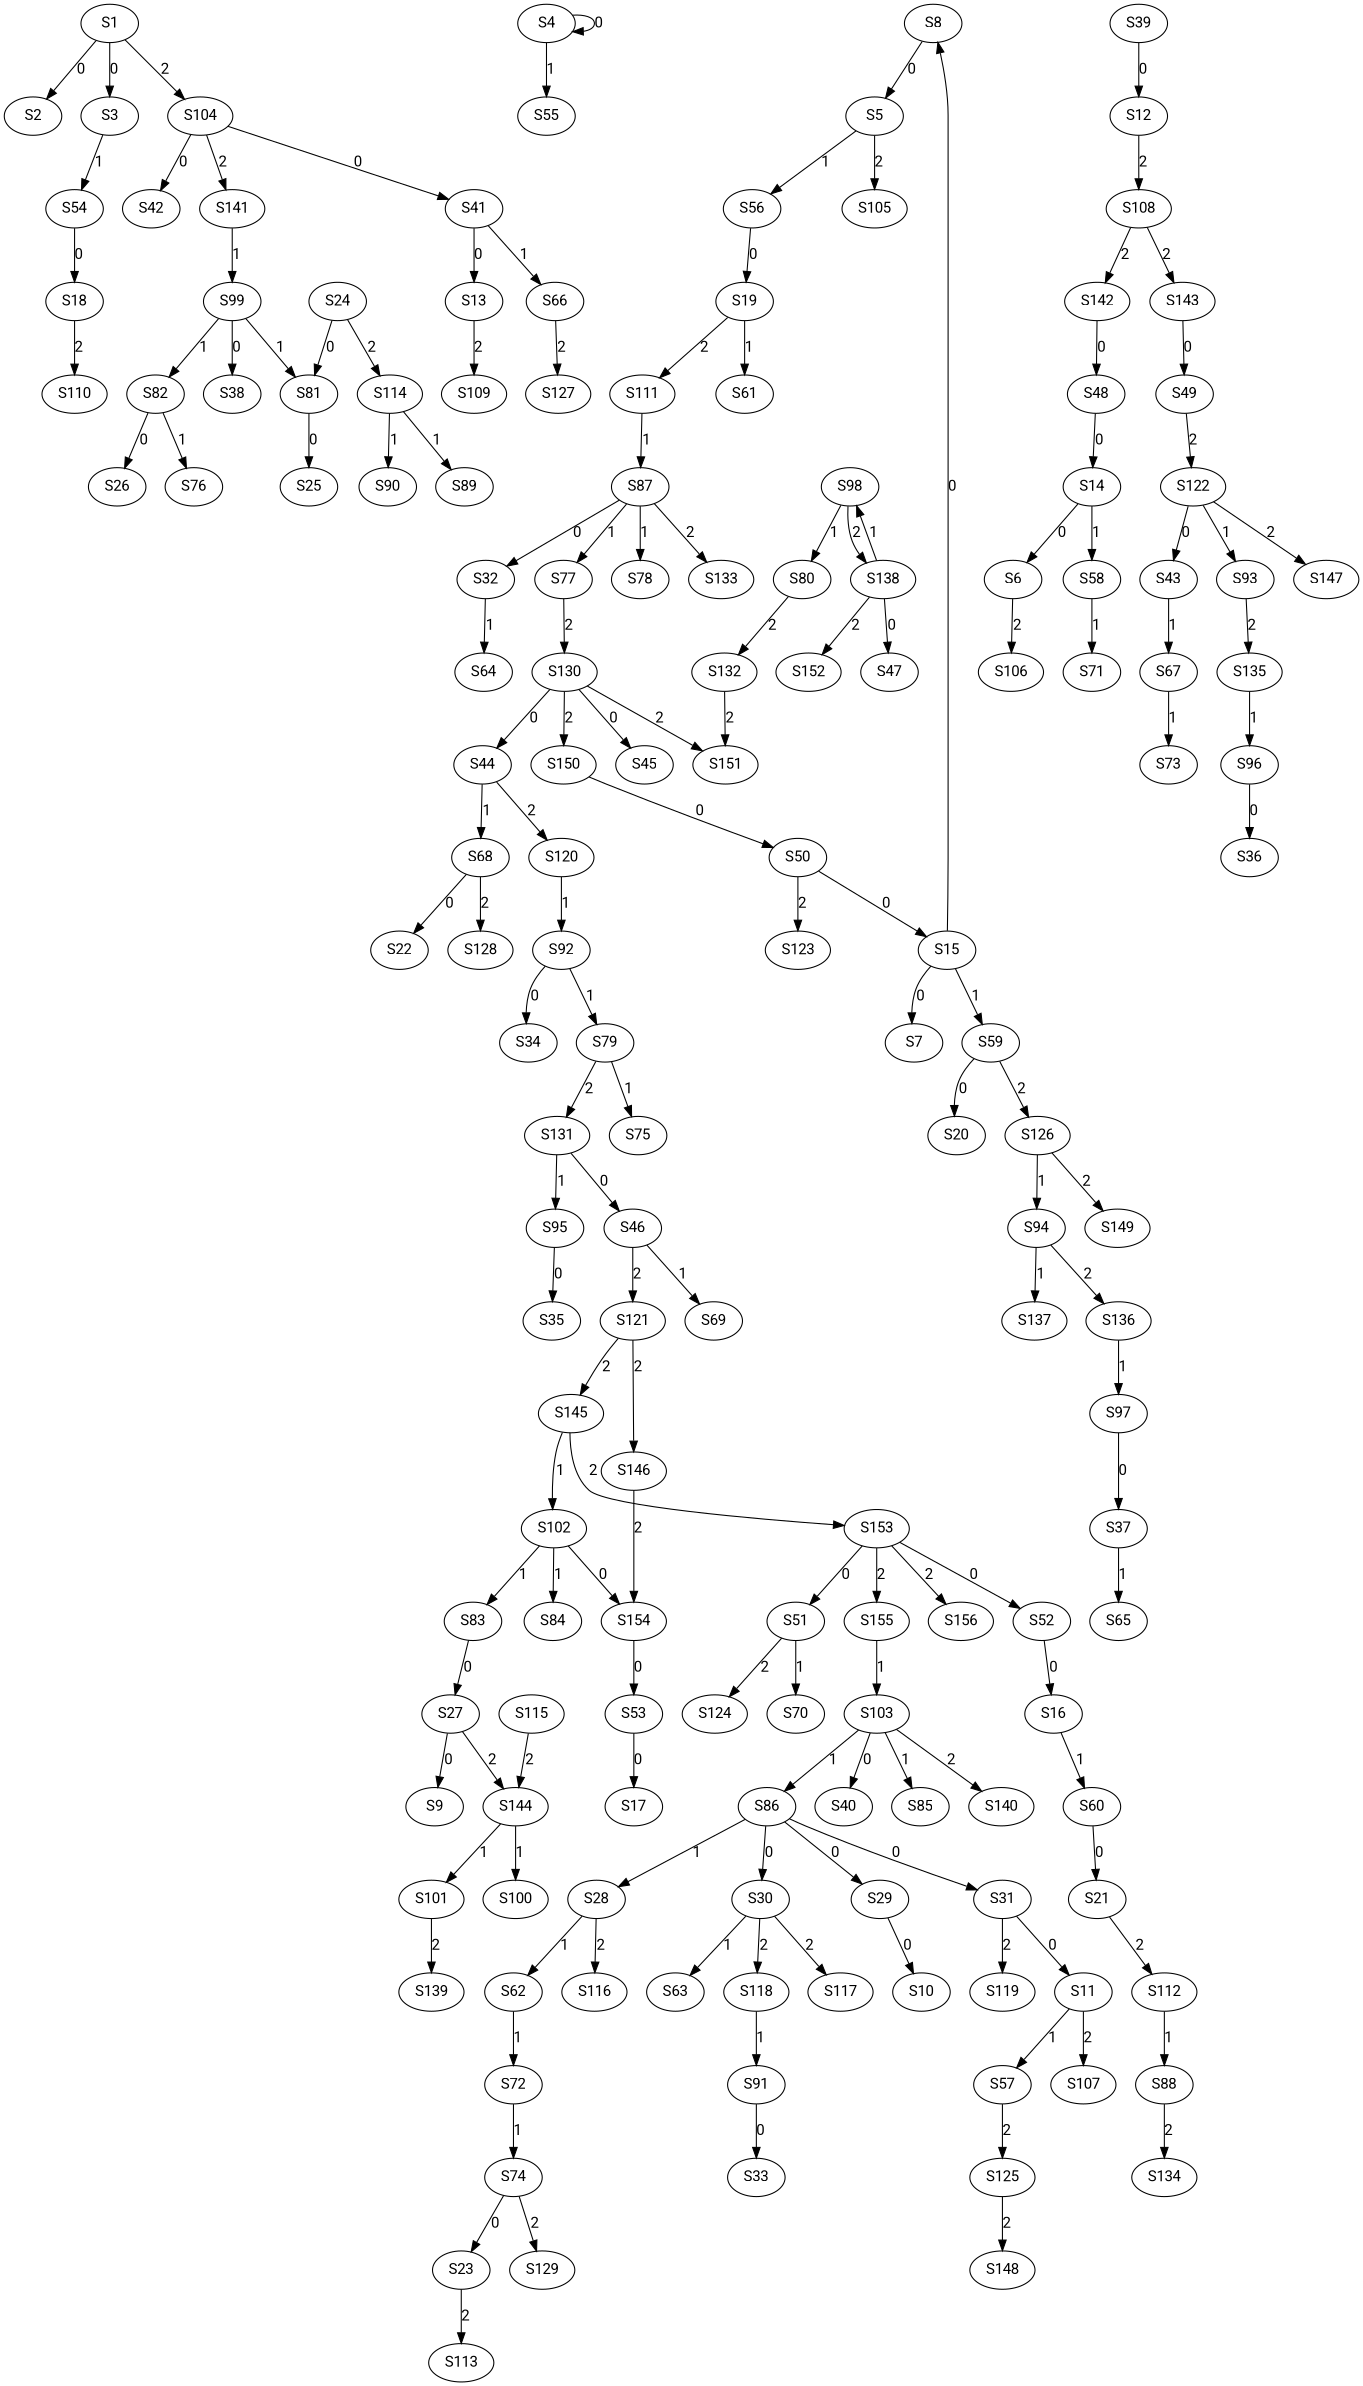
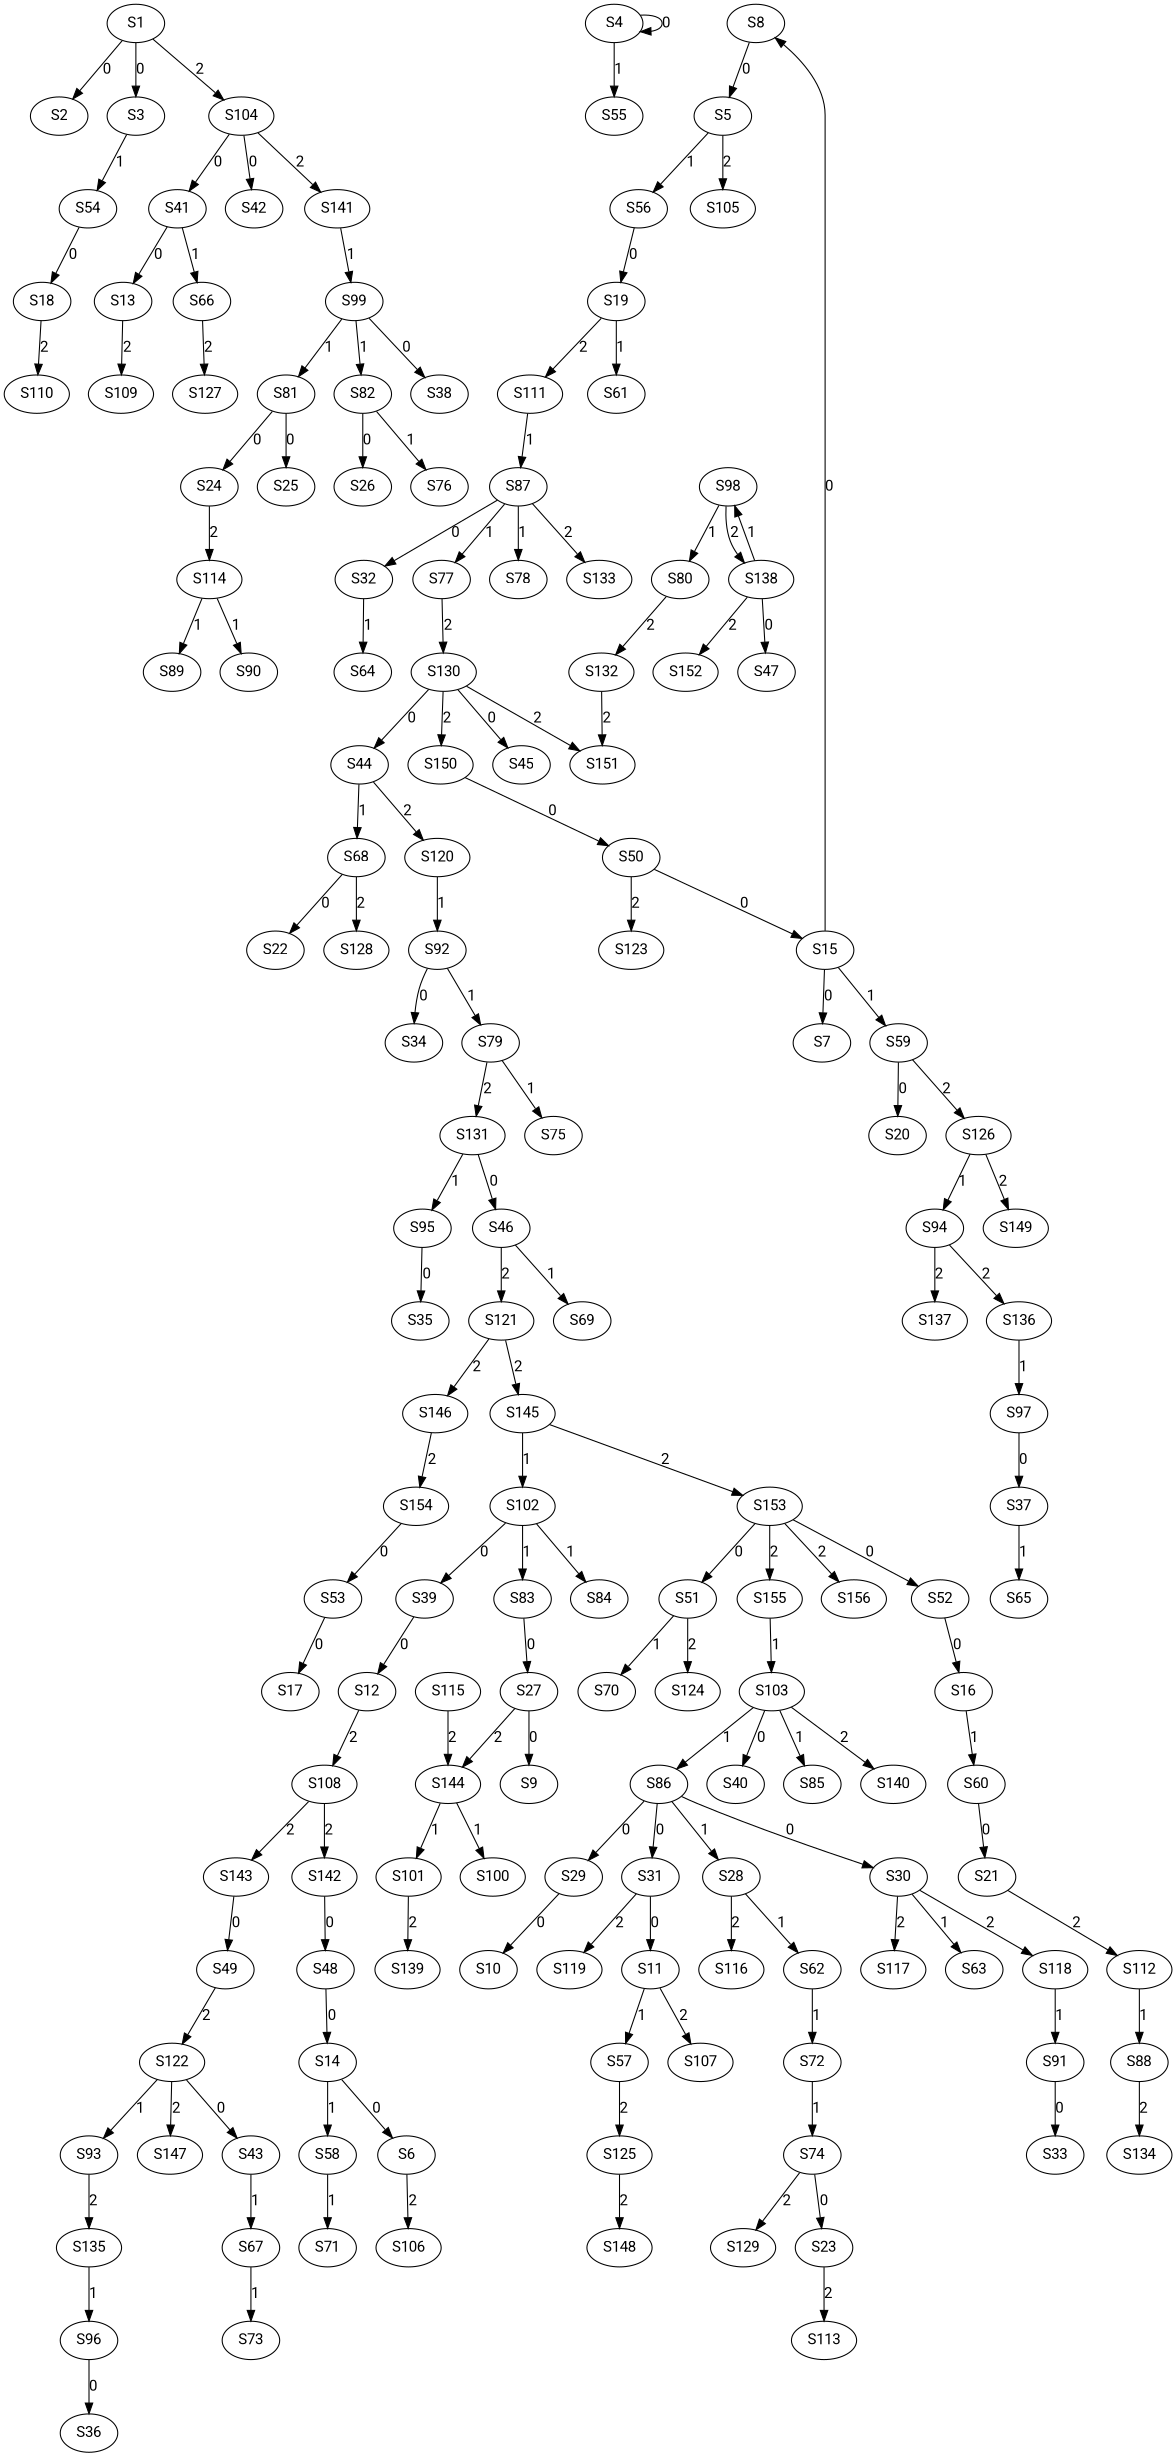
edge "S24" -> "S81": reversed
edge "S94" -> "S137": label "1" -> "2"
edge "S102" -> "S154": now "S102" -> "S39"
